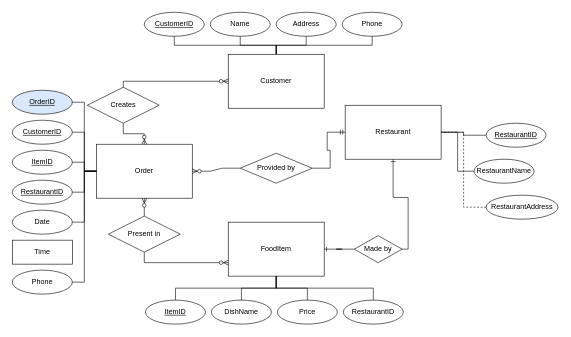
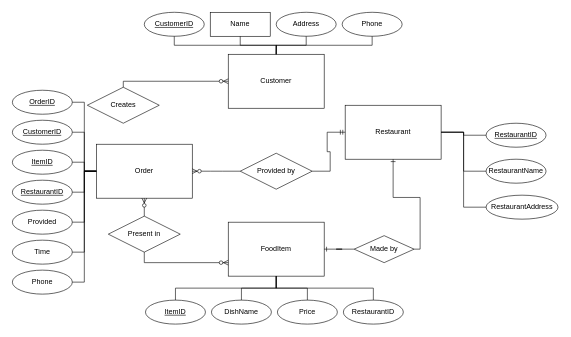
node "Name": shape ellipse -> rectangle
node "OrderID": fillcolor #dae8fc -> #ffffff
edge "Creates" -> "Order": removed
node "Provided by": size 72x30 -> 72x36
node "RestaurantName": moved (504, 171) -> (516, 171)
edge "Restaurant" -- "RestaurantAddress": style dashed -> solid
node "Date": label "Date" -> "Provided"
node "Made by": size 48x27 -> 60x27
node "Time": shape rectangle -> ellipse
edge "Order" -- "Time": added
